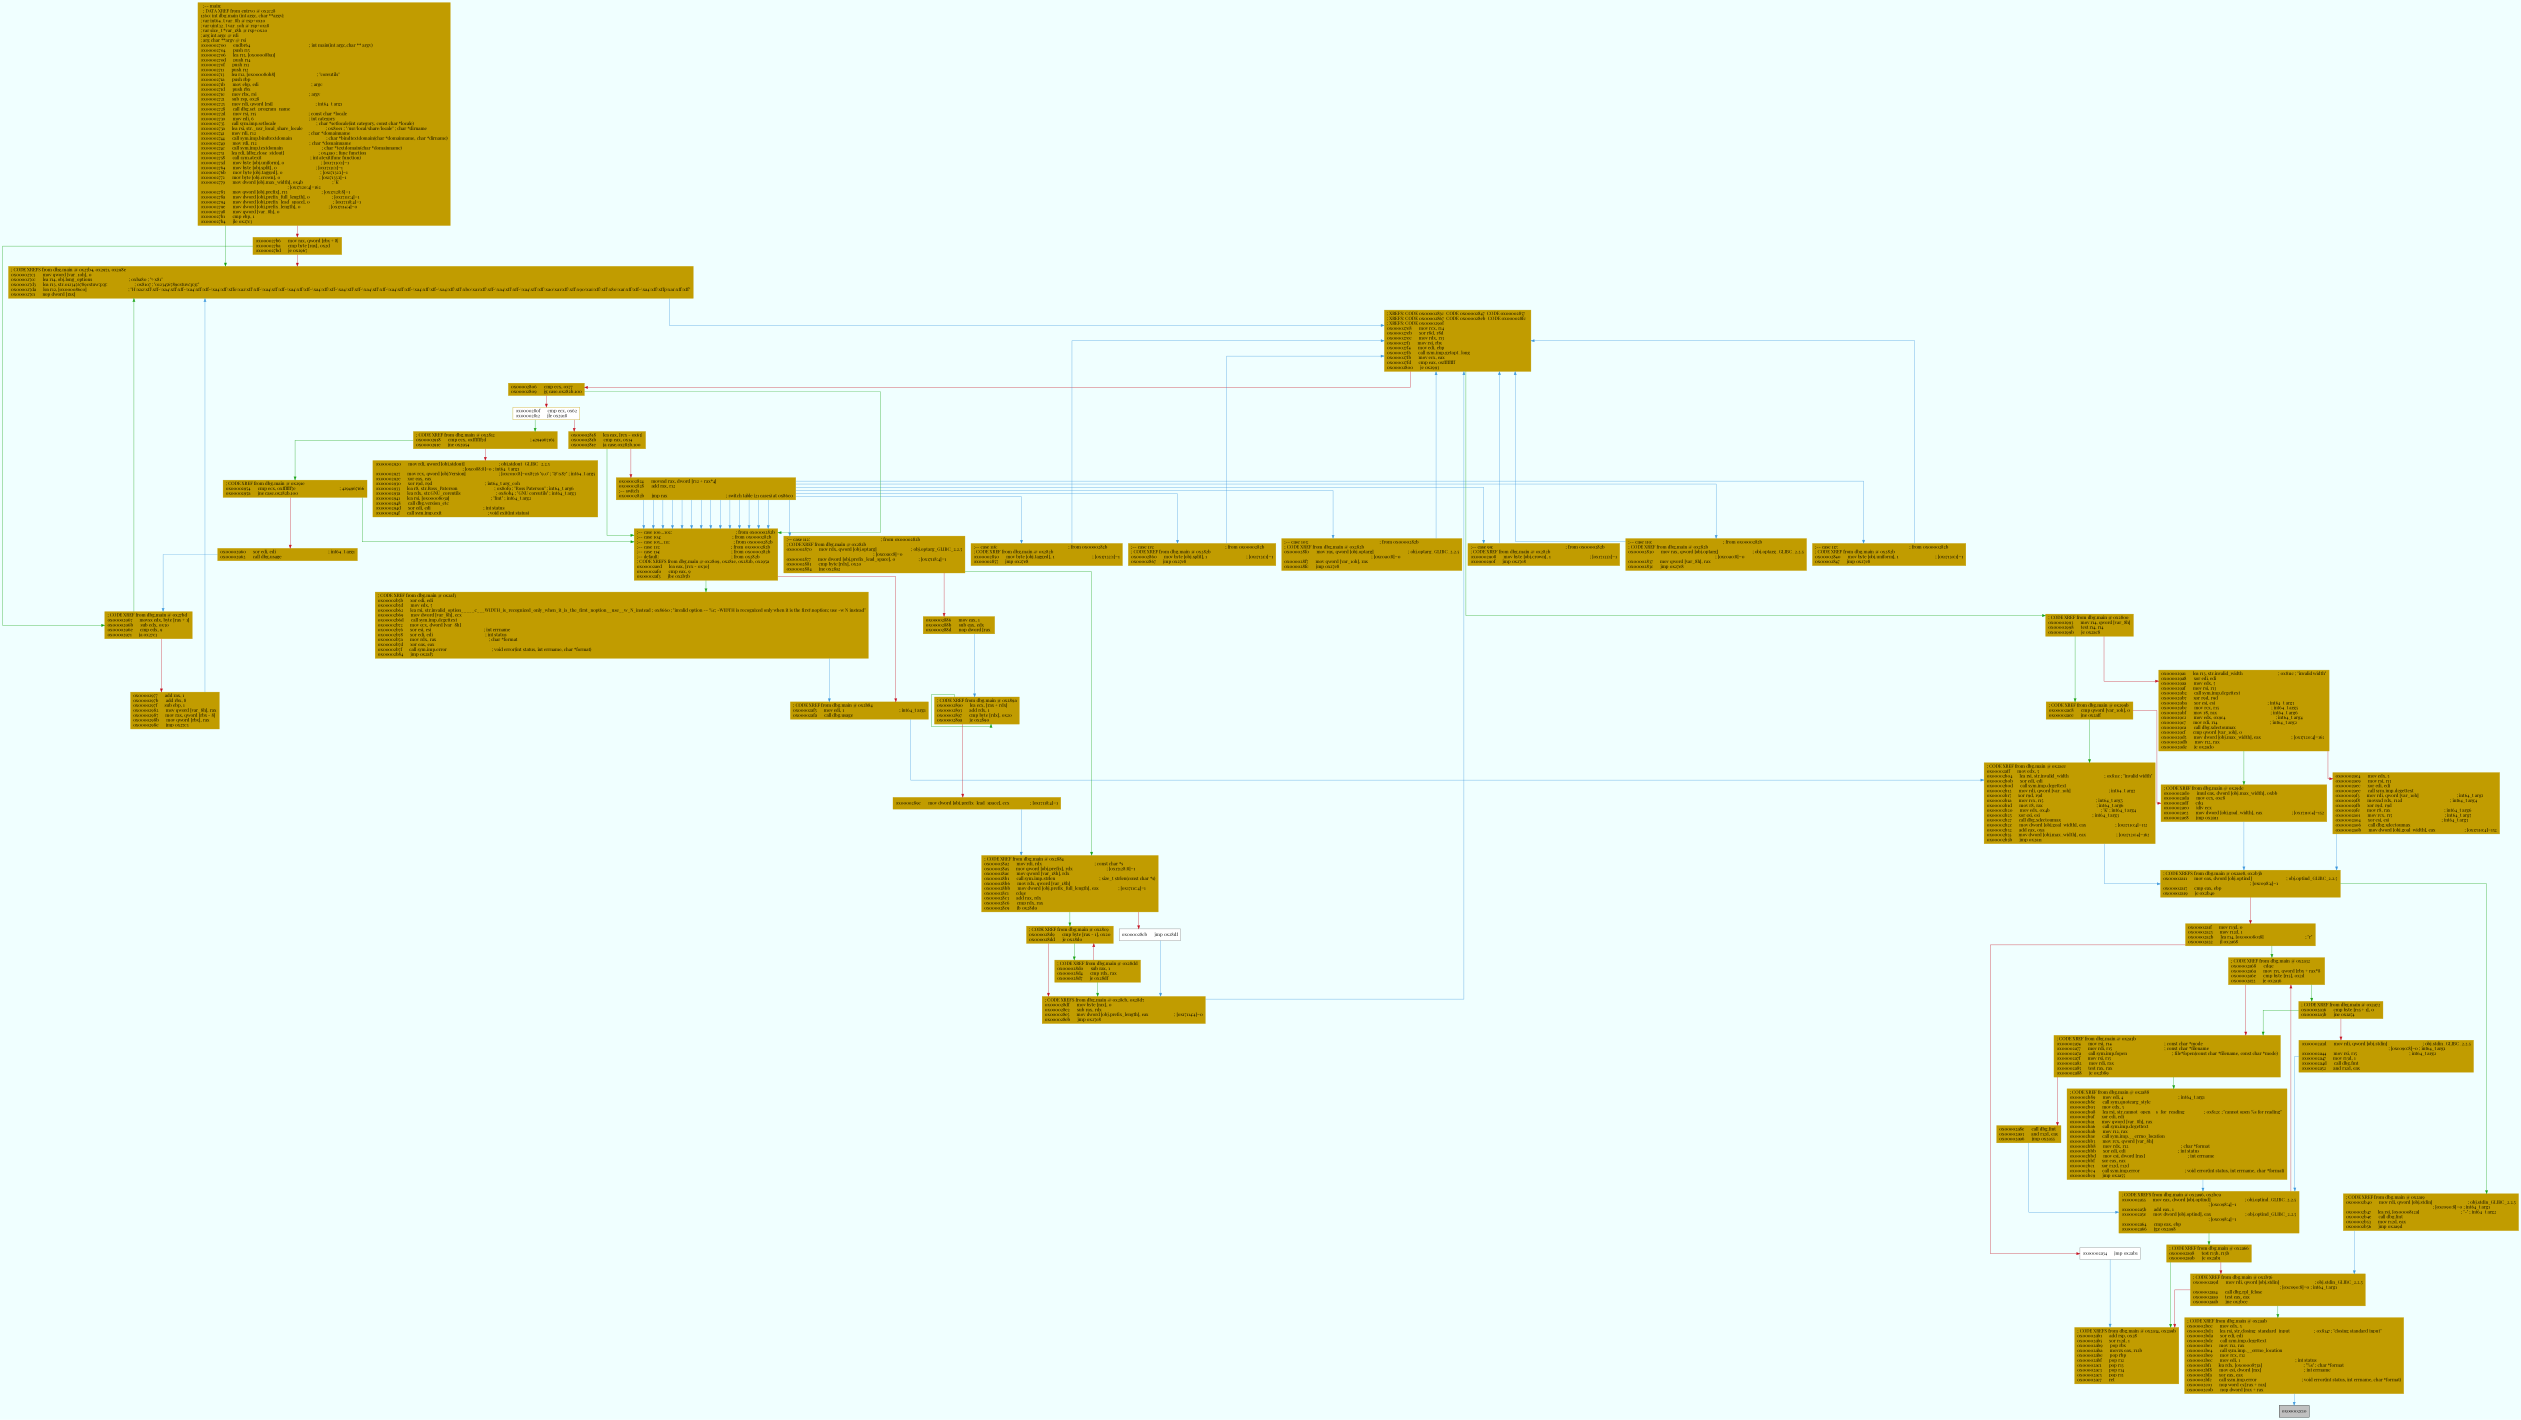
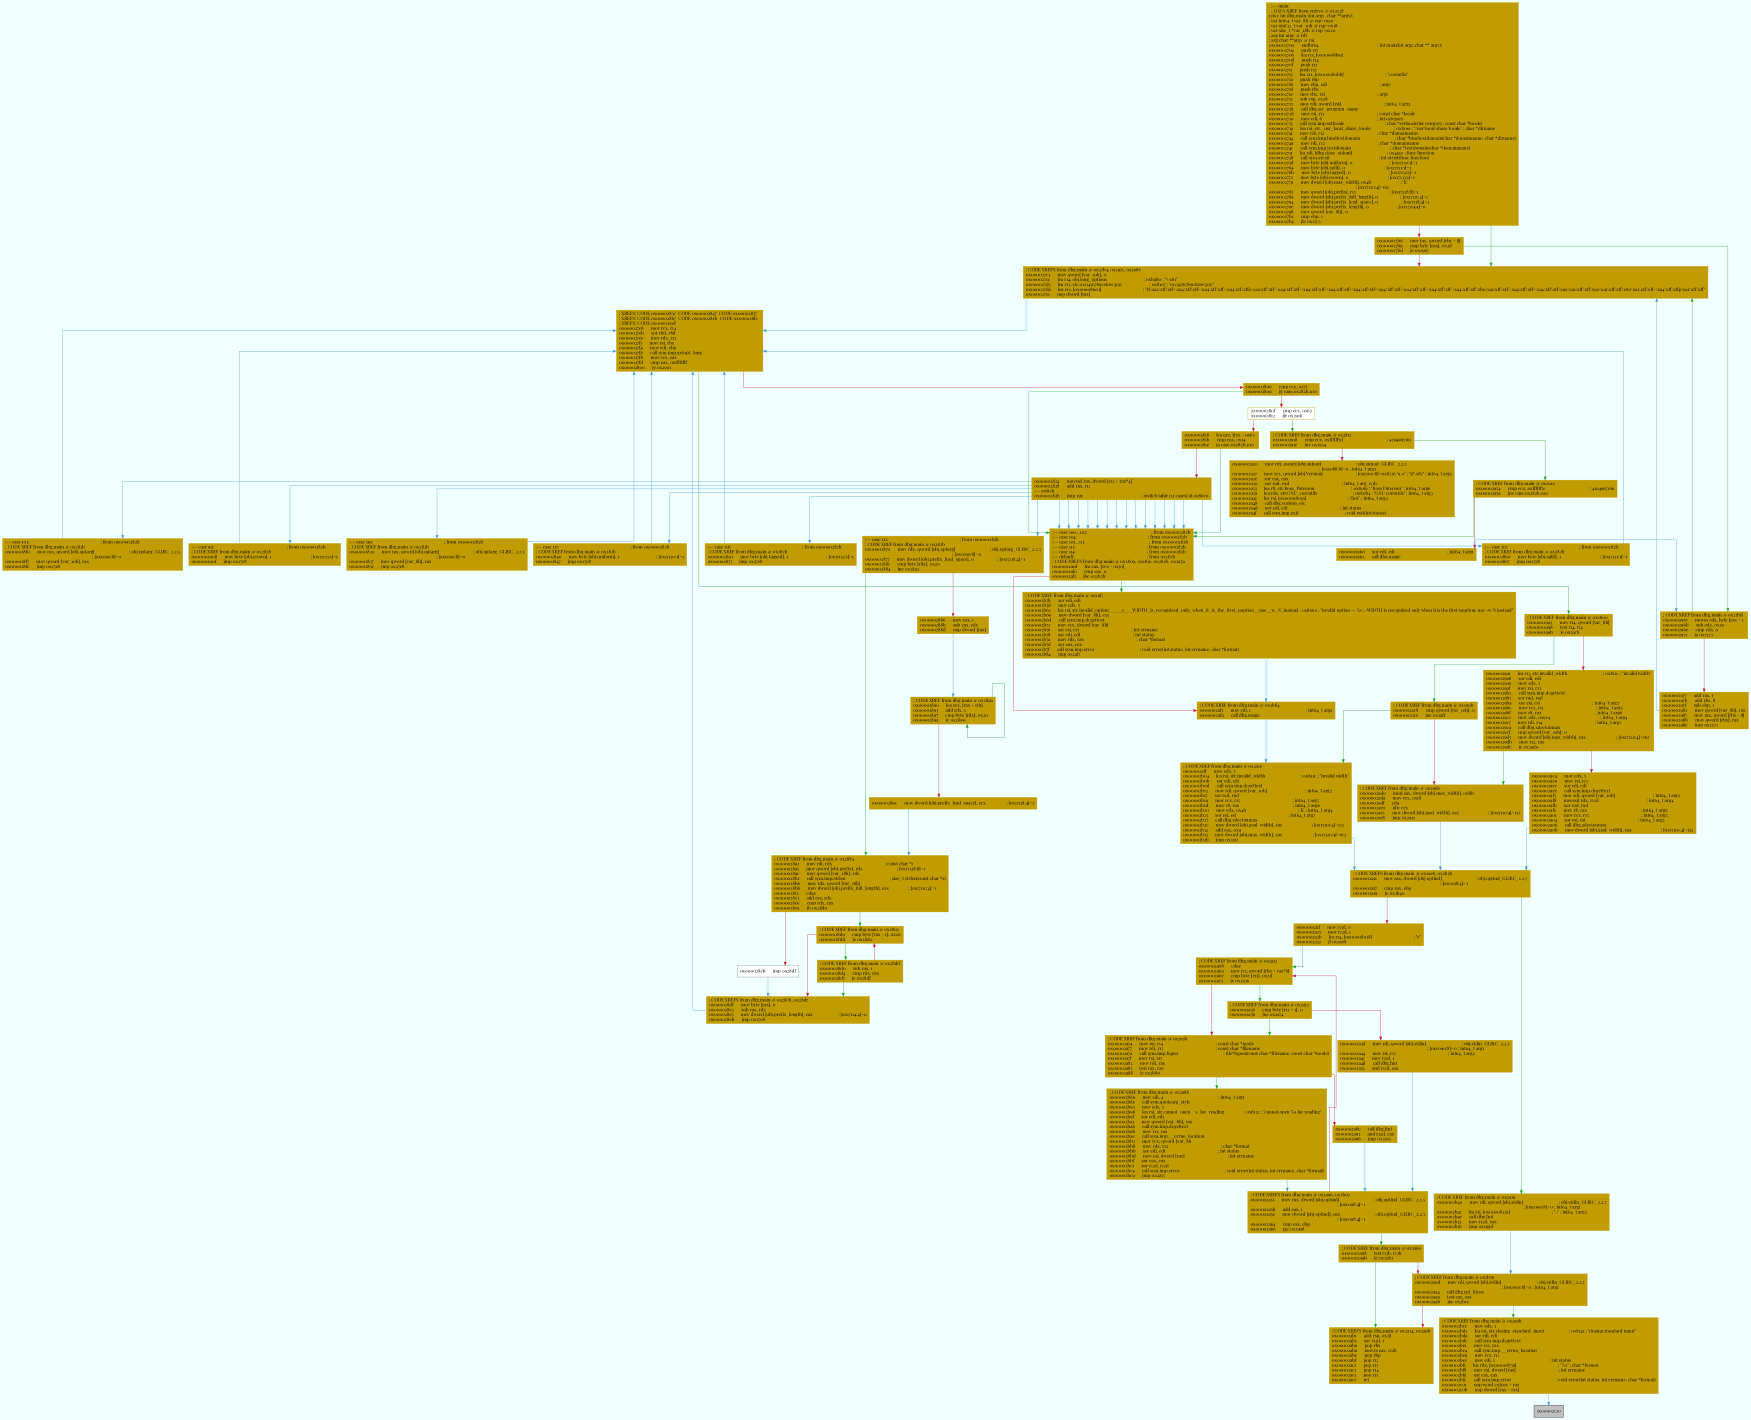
node "0x00002a34      jmp 0x2ab1": removed
node "0x00002c10": label "0x00002c10" -> "5x00002c10"
